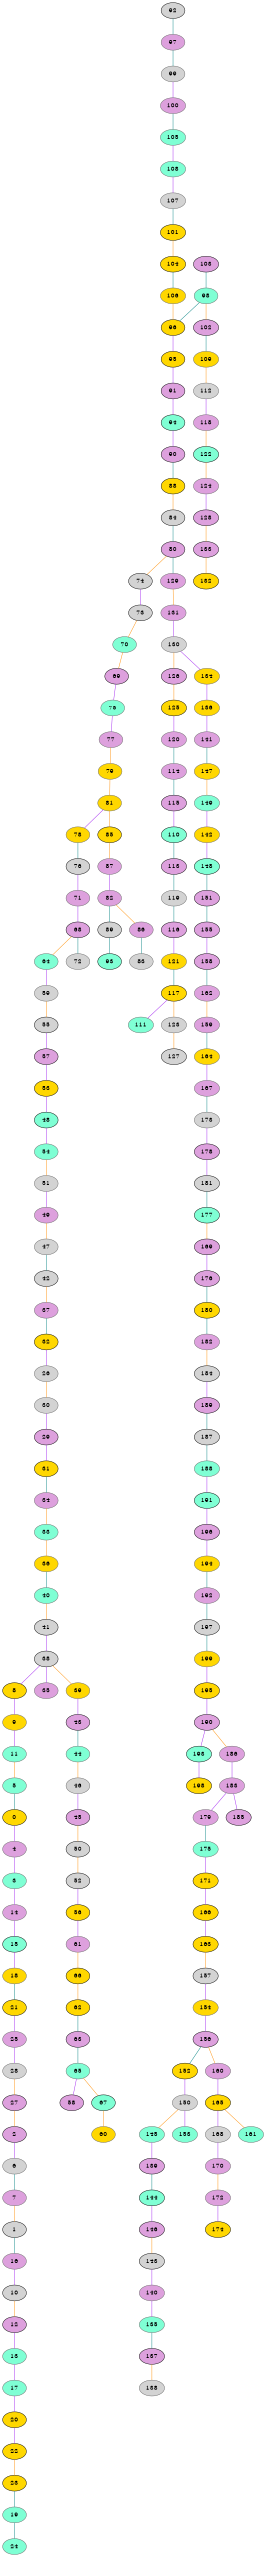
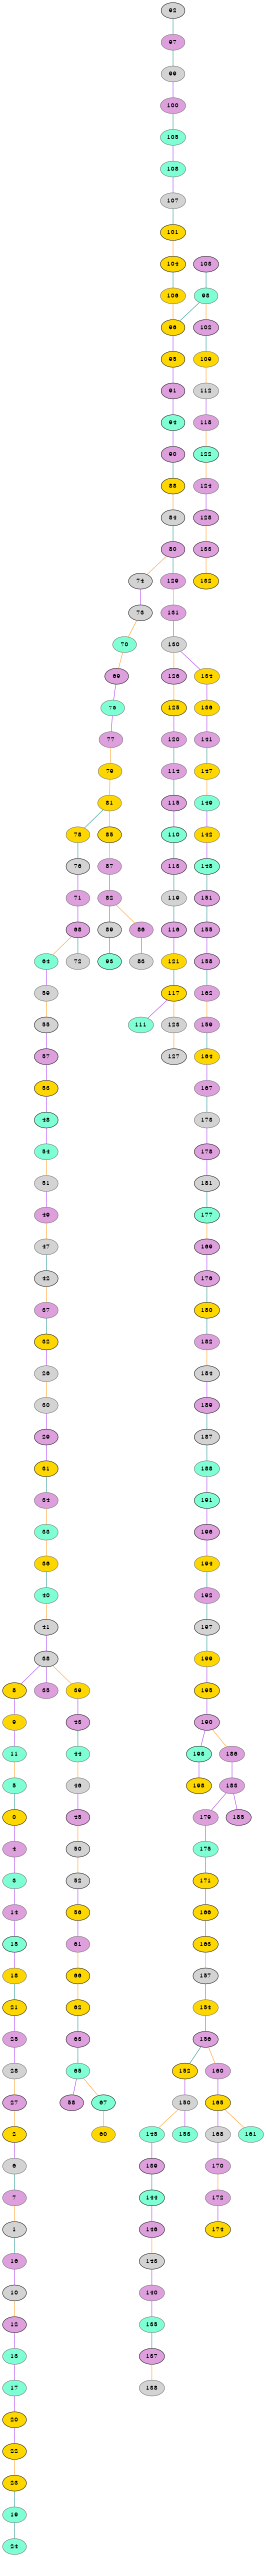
edge "81" -- "78": color purple -> teal
node "2": fillcolor plum -> gold
